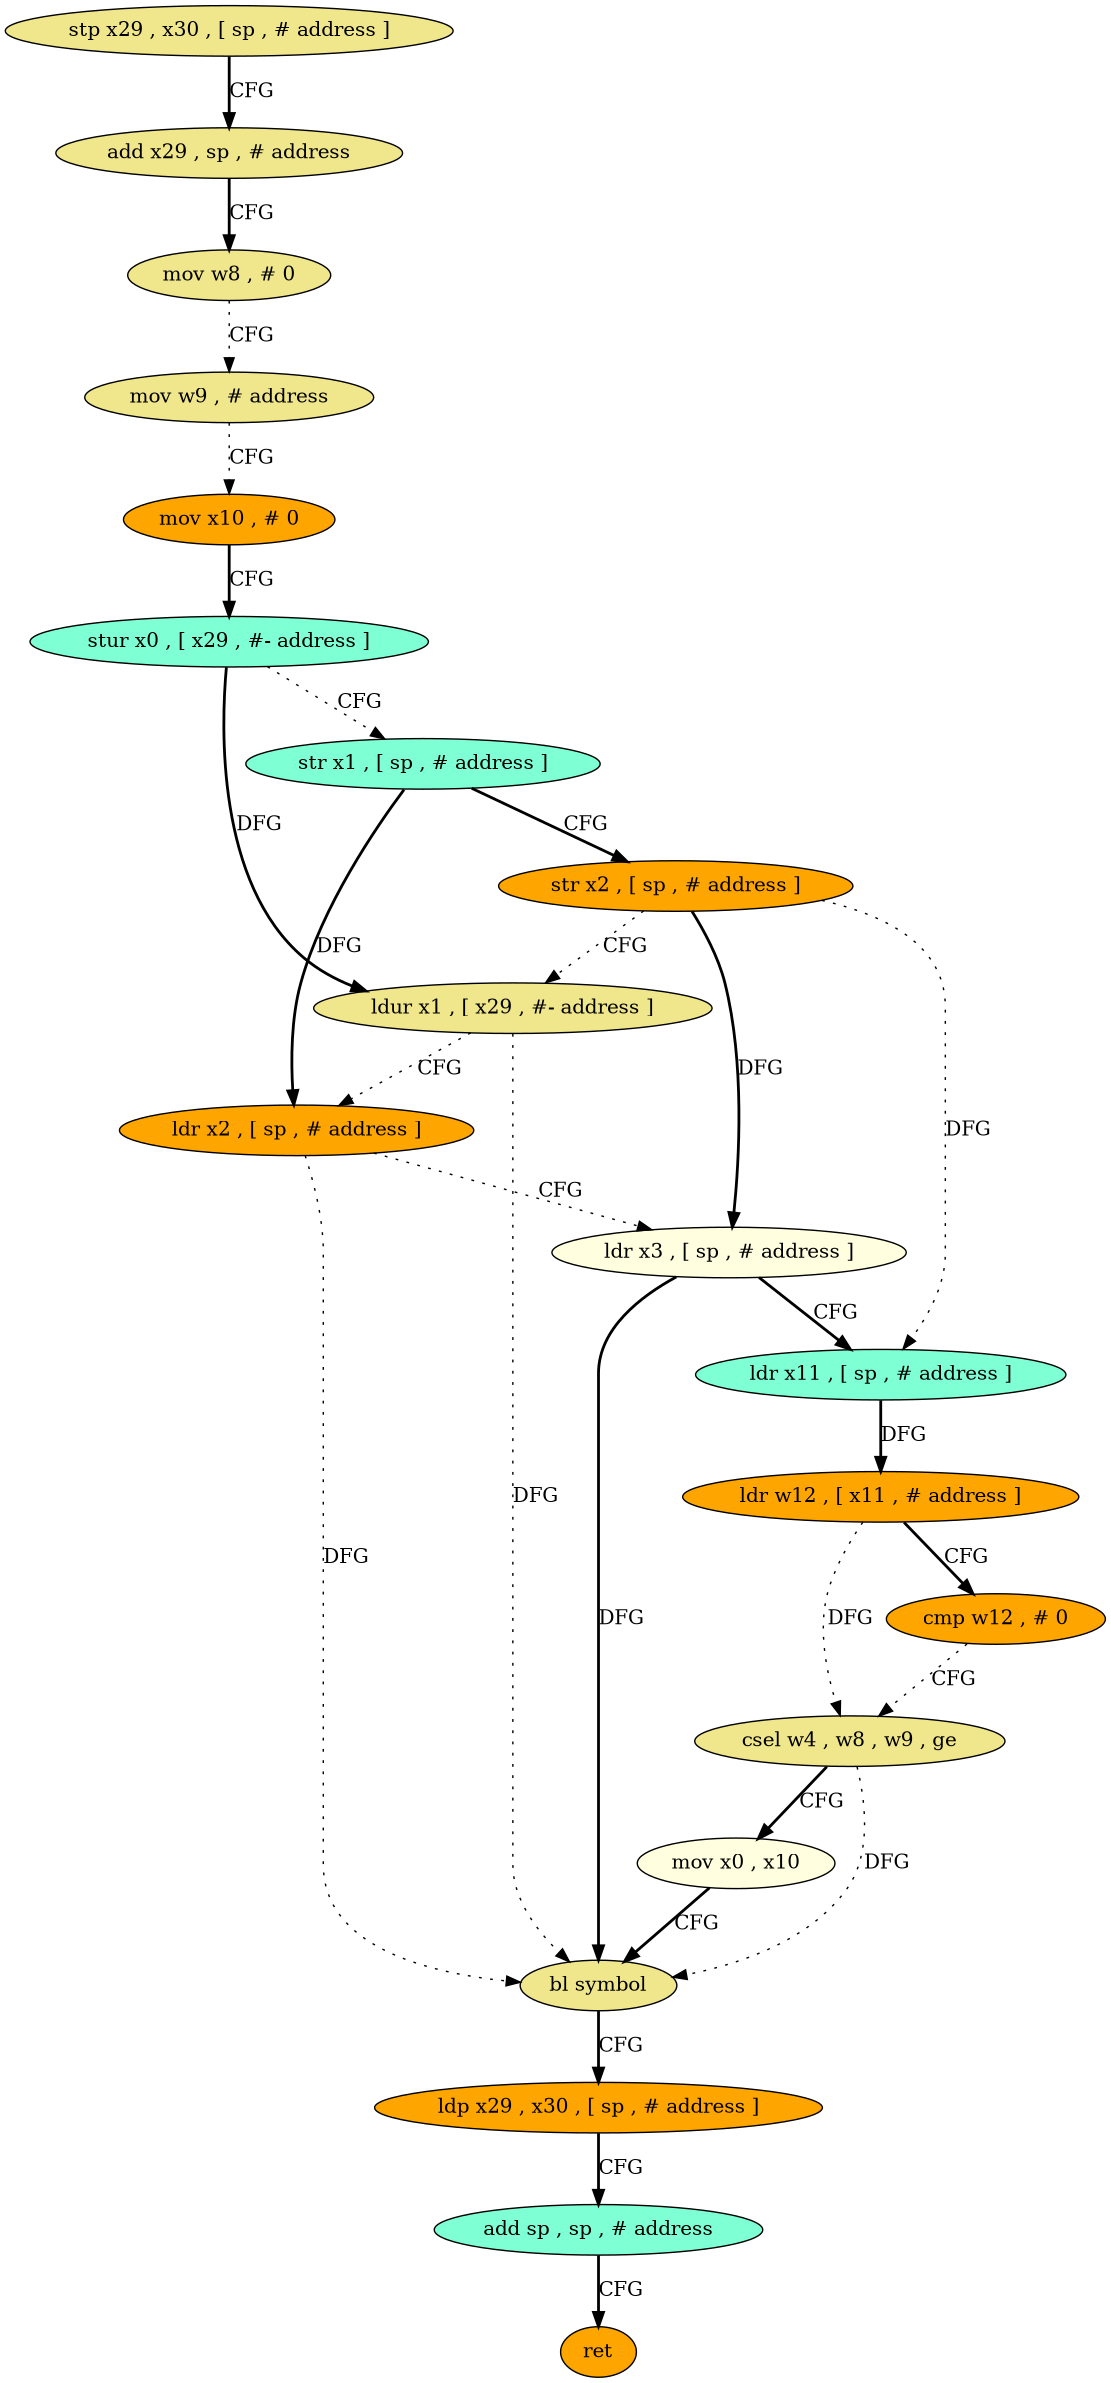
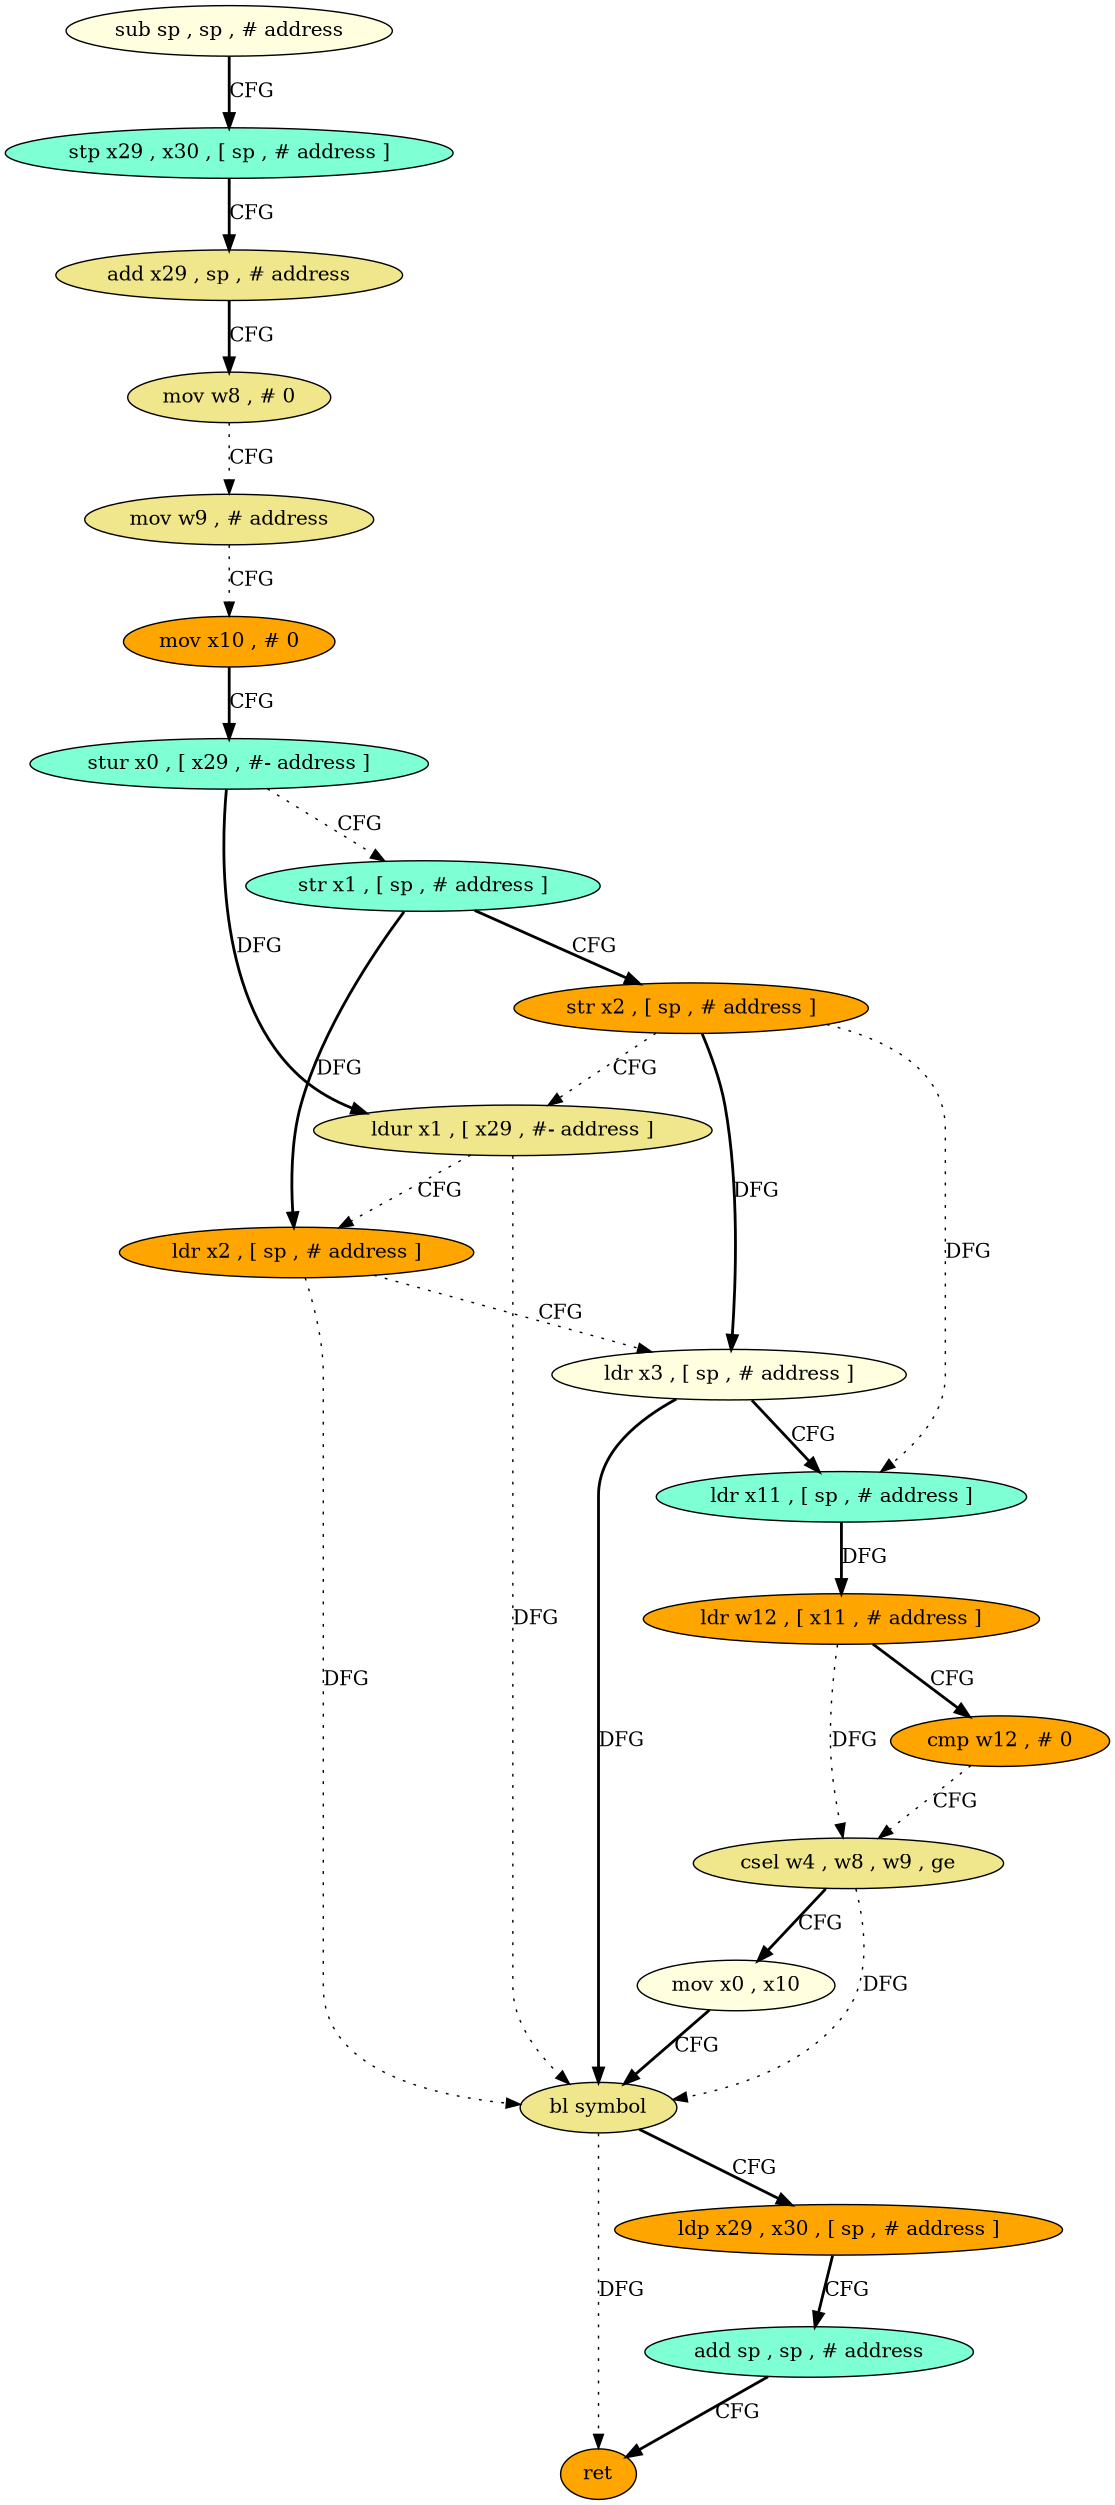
node "sub sp , sp , # address": added
node "stp x29 , x30 , [ sp , # address ]": fillcolor khaki -> aquamarine
edge "bl symbol" -> "ret": added, label "DFG"
